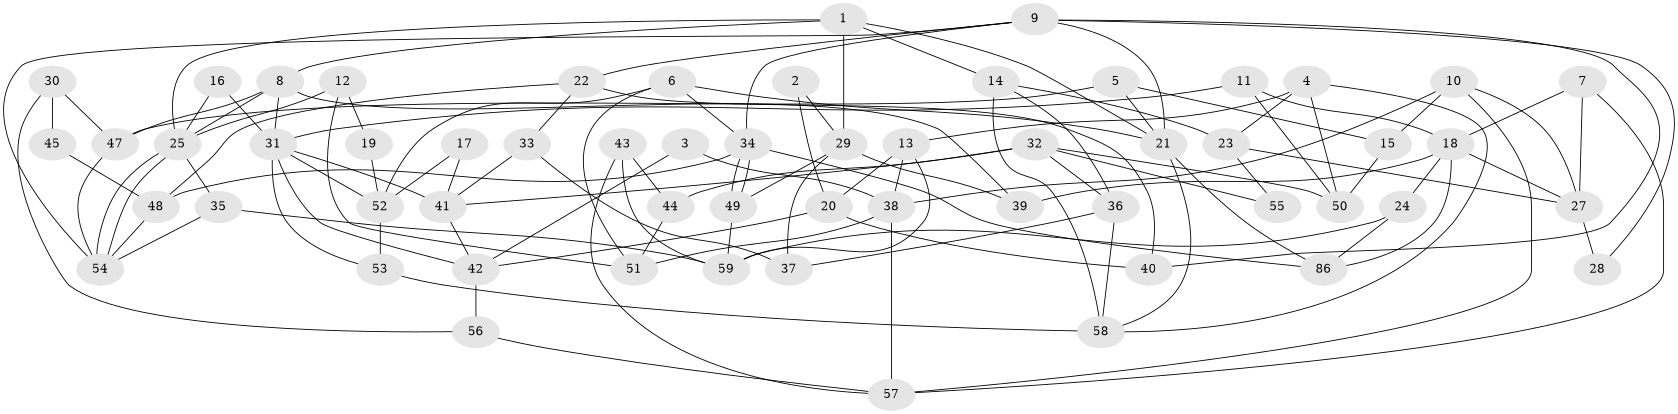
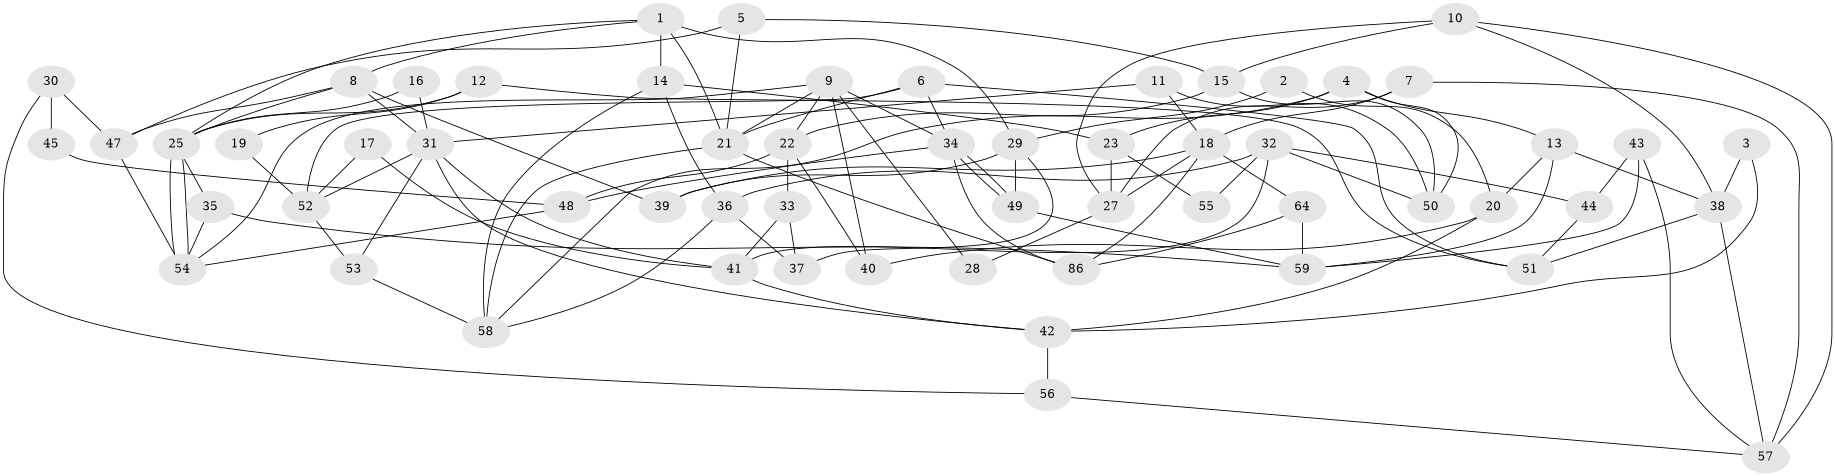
edge "15" -- "22": added
node "24": label "24" -> "64"
